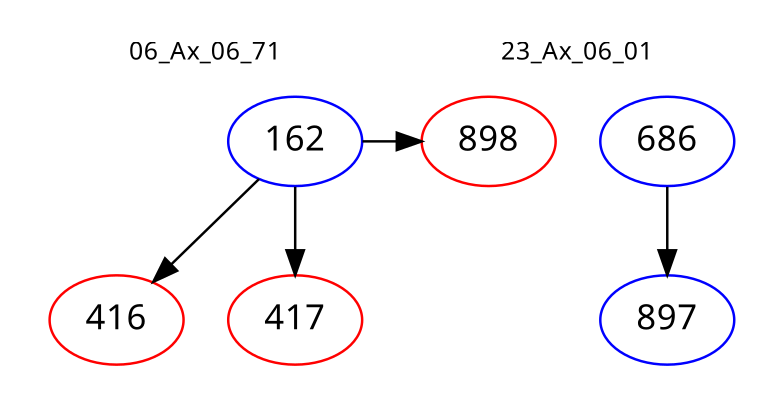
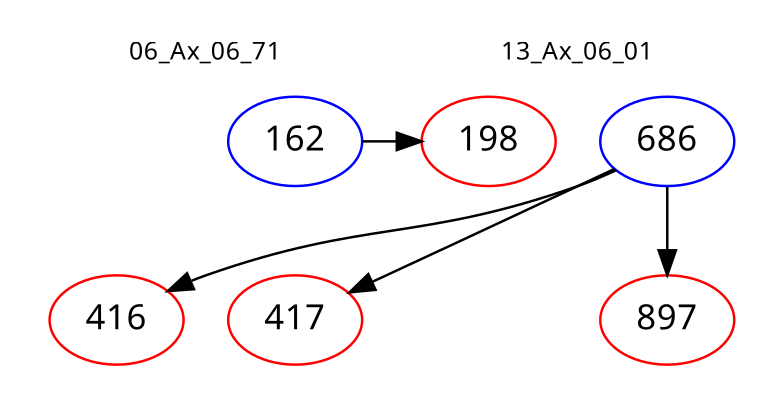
cluster "23_Ax_06_01": label "23_Ax_06_01" -> "13_Ax_06_01"
node "898": label "898" -> "198"
edge "162" -> "417": now "686" -> "417"
edge "162" -> "416": now "686" -> "416"
node "897": color blue -> red
